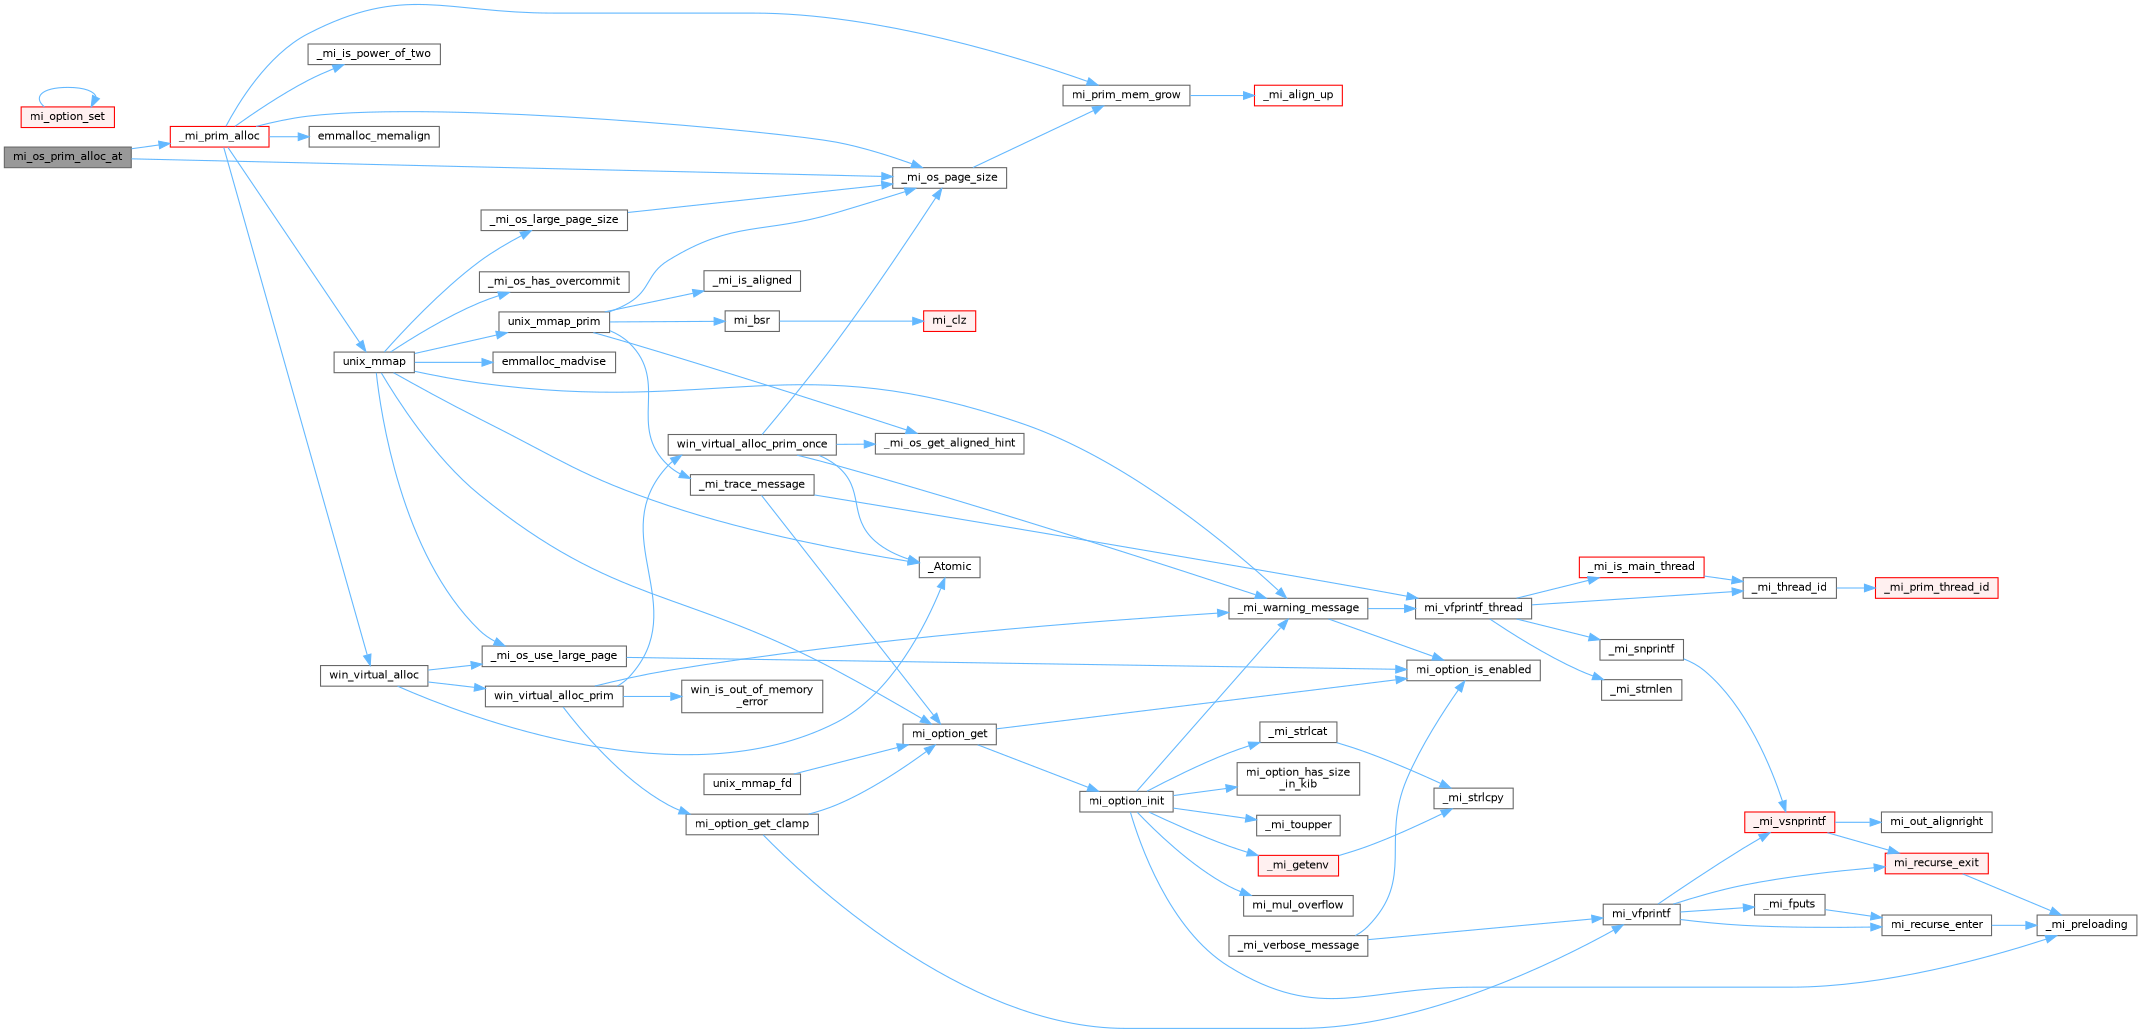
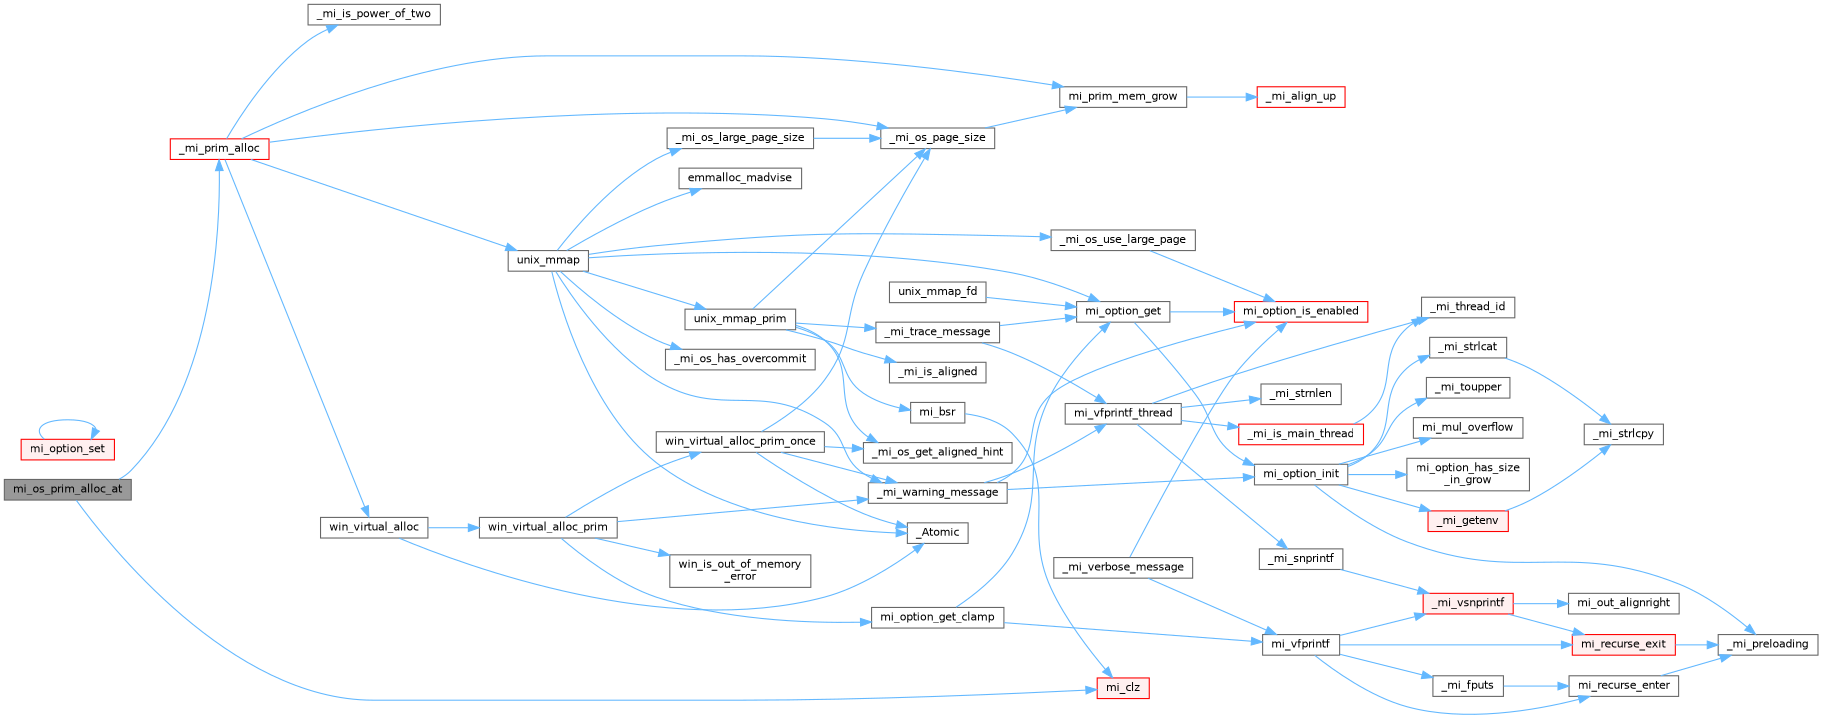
node "emmalloc_memalign": removed
edge "mi_os_prim_alloc_at" -> "_mi_os_page_size": now "mi_os_prim_alloc_at" -> "mi_clz"
node "_mi_prim_thread_id": removed
edge "win_virtual_alloc" -> "_mi_os_use_large_page": removed
node "mi_option_is_enabled": color grey40 -> red
edge "mi_option_init" -> "_mi_warning_message": reversed
node "mi_option_has_size _in_kib": label "mi_option_has_size _in_kib" -> "mi_option_has_size _in_grow"
